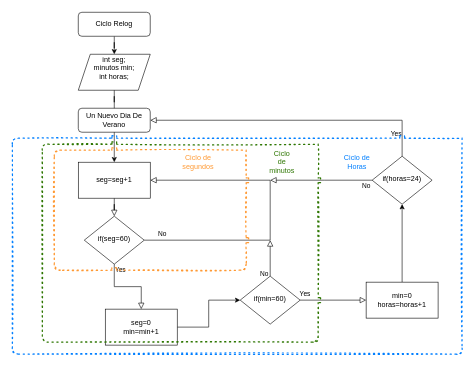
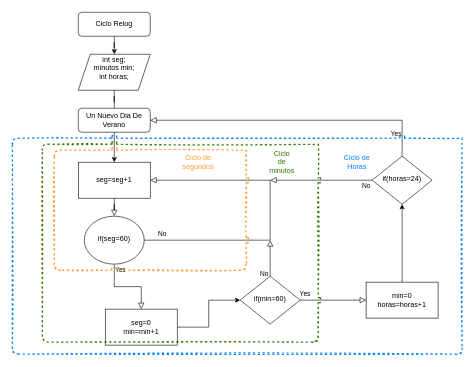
node "if(seg=60)": shape diamond -> ellipse
